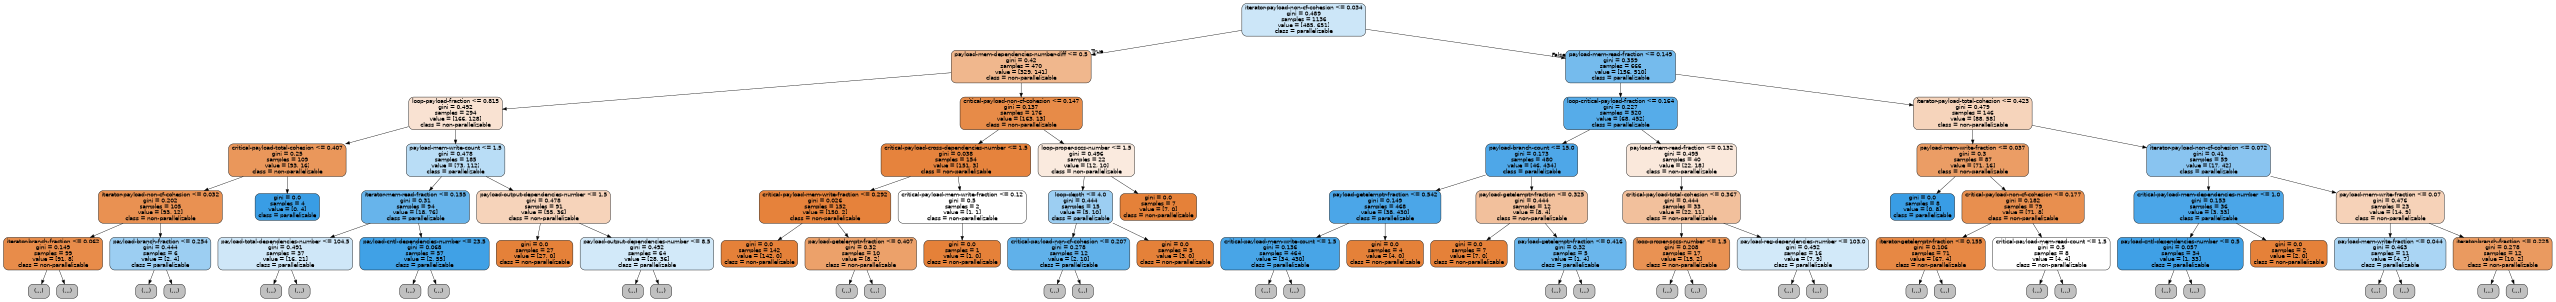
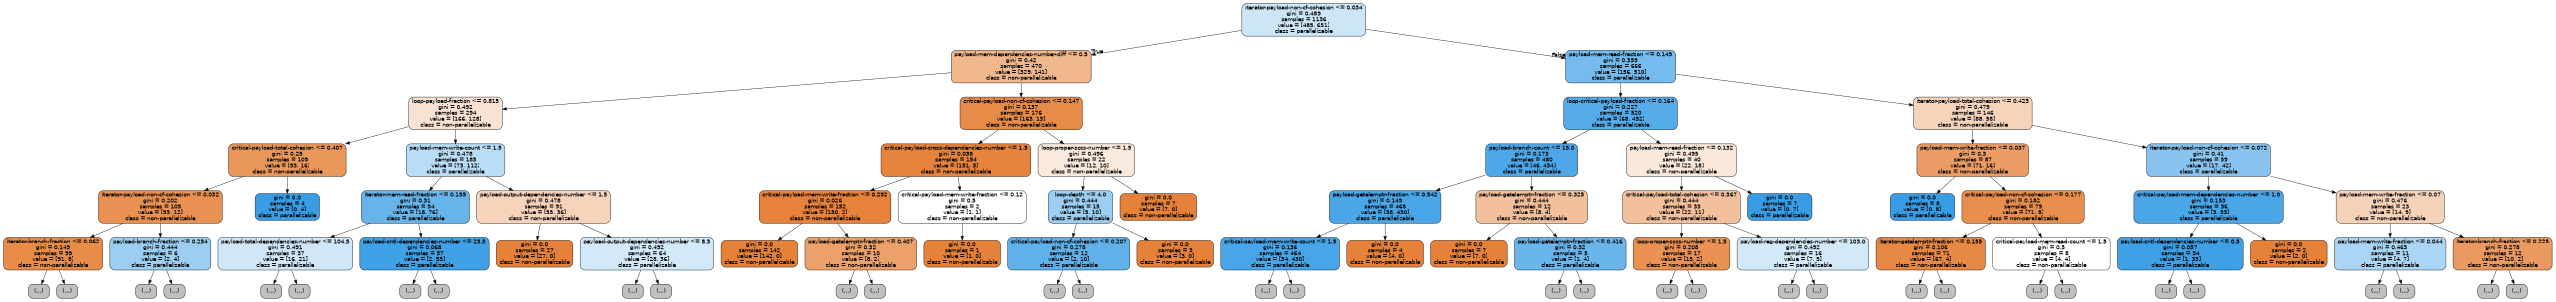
node "gini = 0.0 samples = 7 value = [0, 7] class = parallelizable": added
